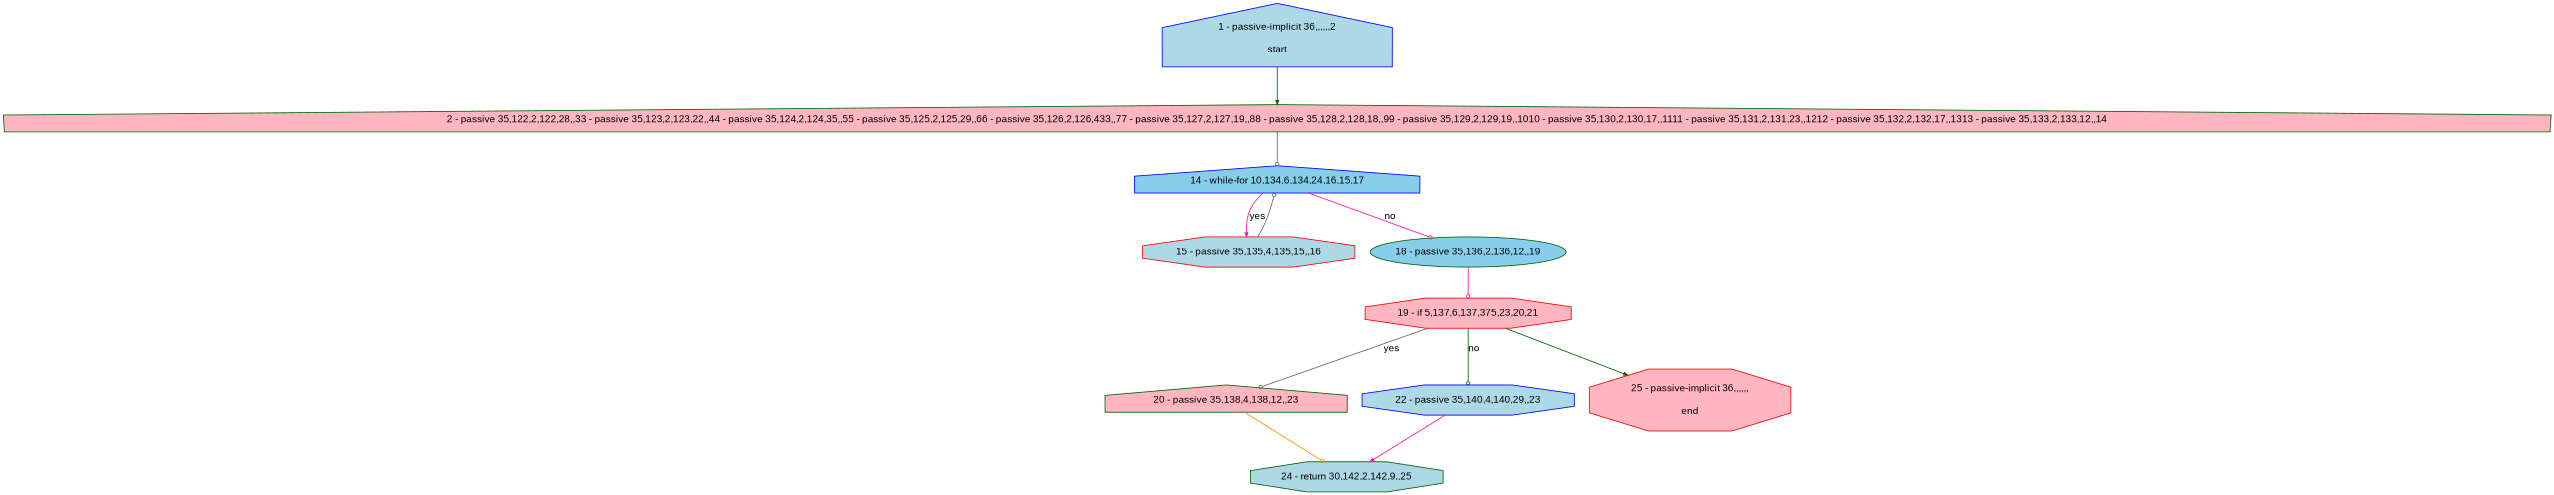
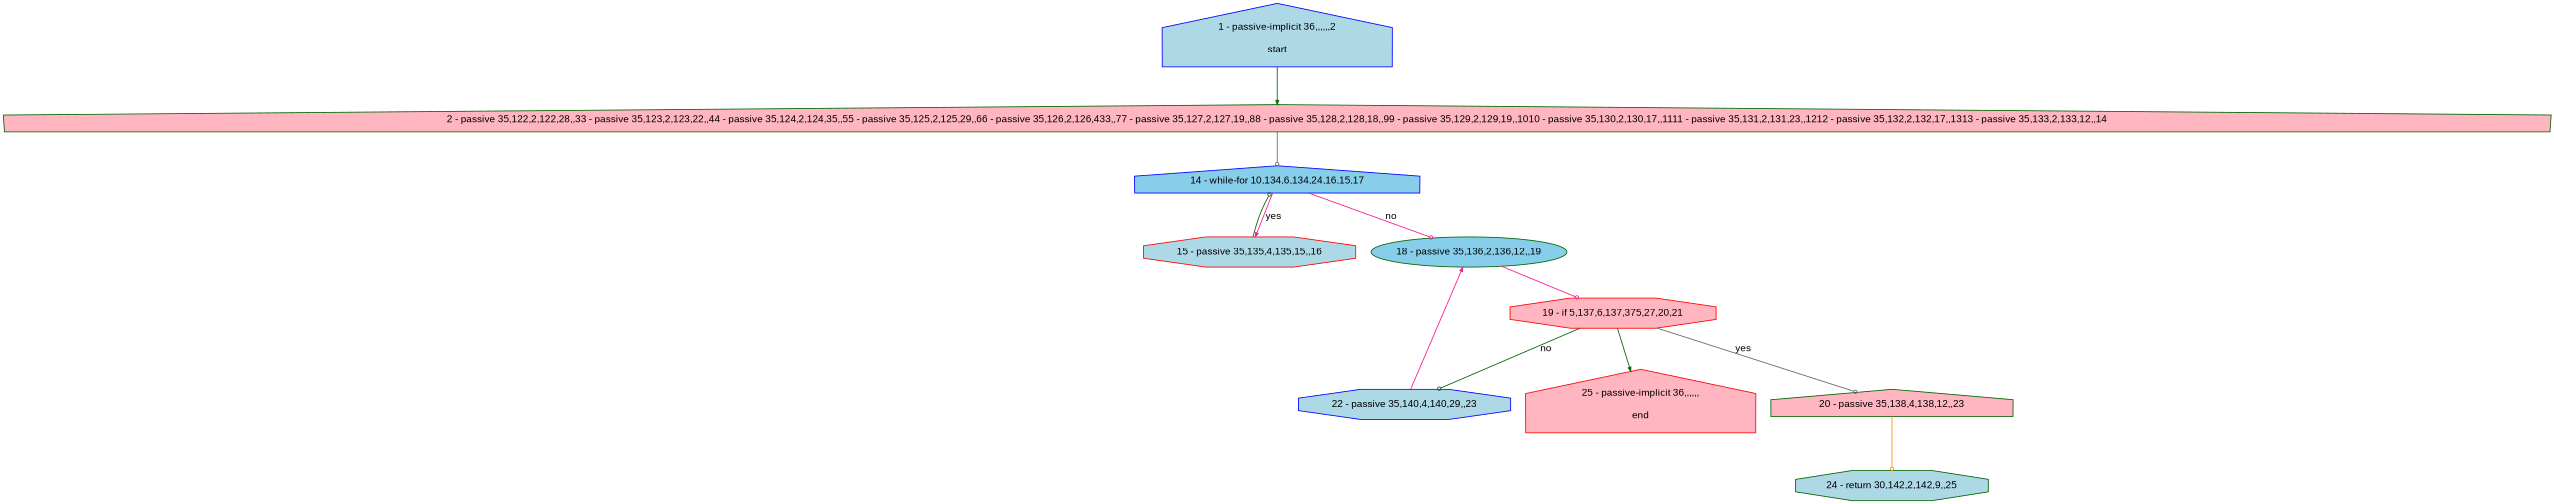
edge "15 - passive 35,135,4,135,15,,16" -> "14 - while-for 10,134,6,134,24,16,15,17": color gray40 -> darkgreen
node "19 - if 5,137,6,137,375,23,20,21": label "19 - if 5,137,6,137,375,23,20,21" -> "19 - if 5,137,6,137,375,27,20,21"
node "25 - passive-implicit 36,,,,,, end": shape octagon -> house
edge "22 - passive 35,140,4,140,29,,23" -> "24 - return 30,142,2,142,9,,25": now "22 - passive 35,140,4,140,29,,23" -> "18 - passive 35,136,2,136,12,,19"
